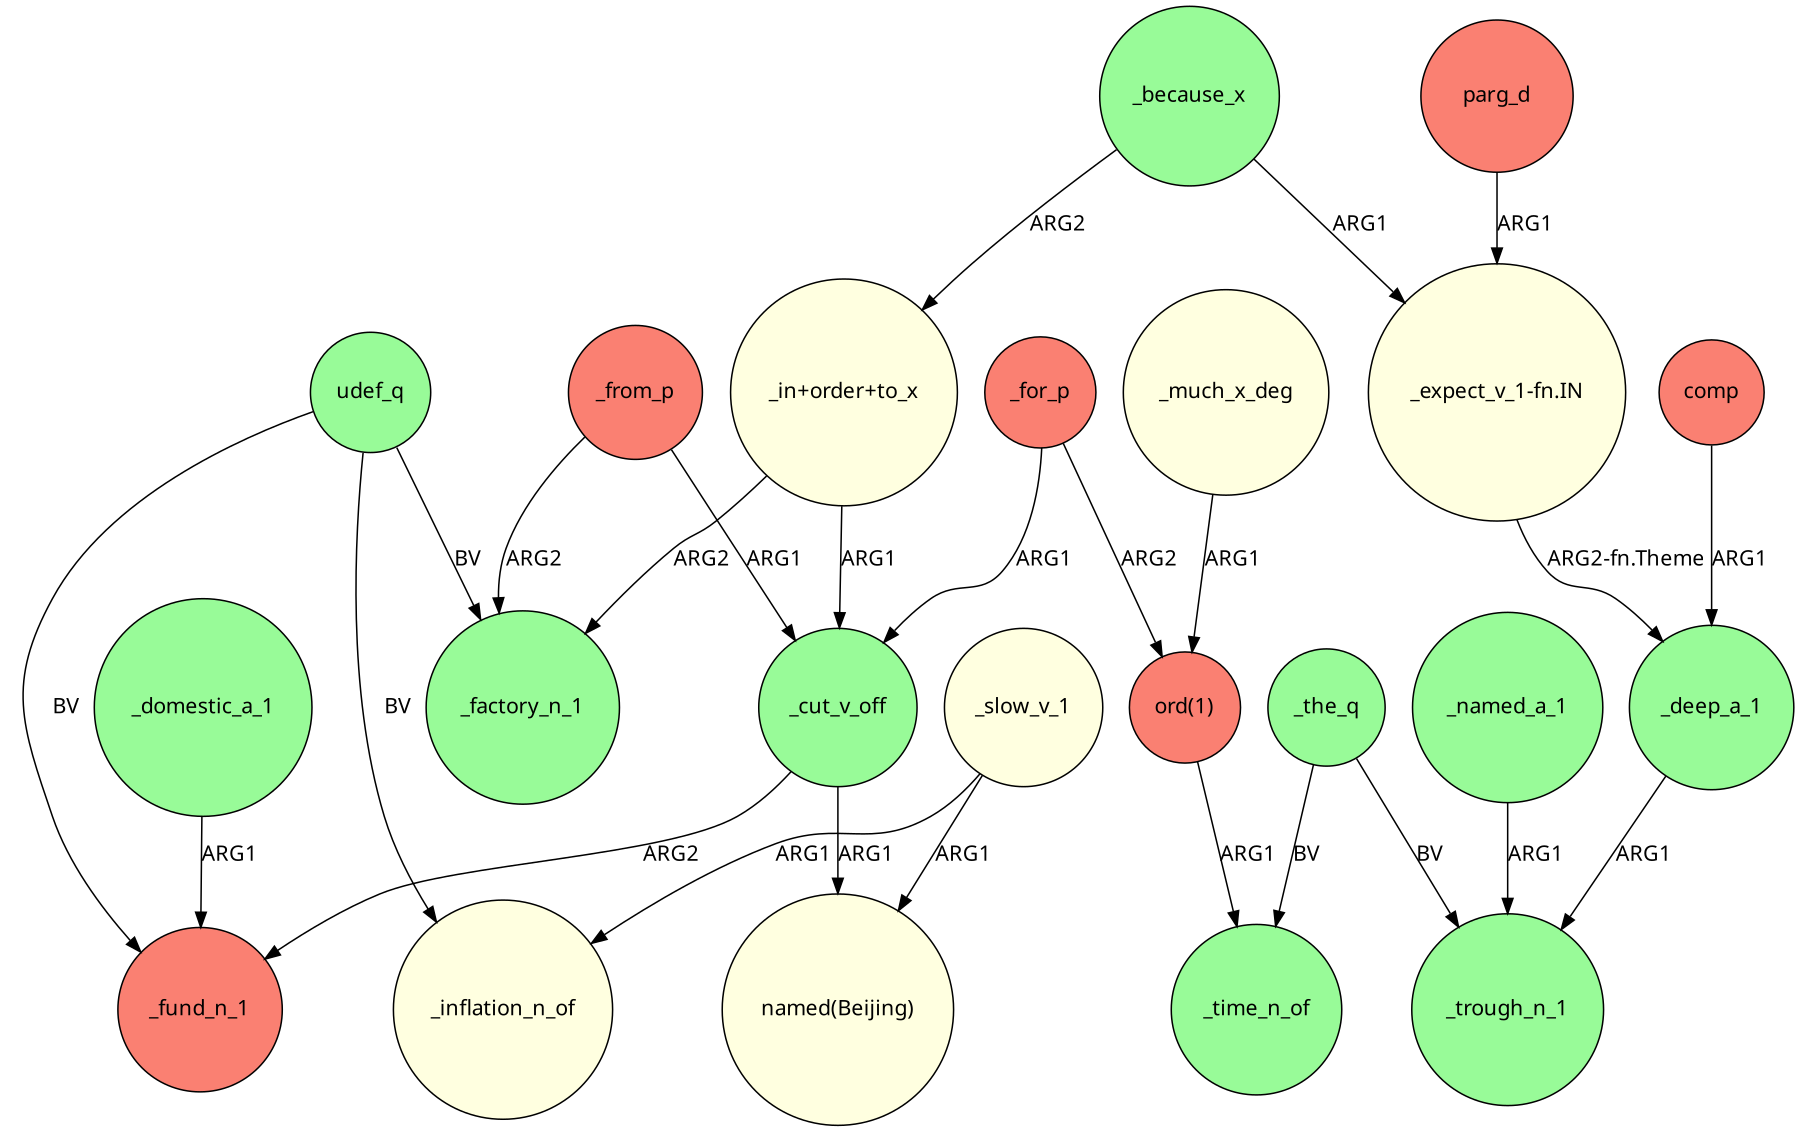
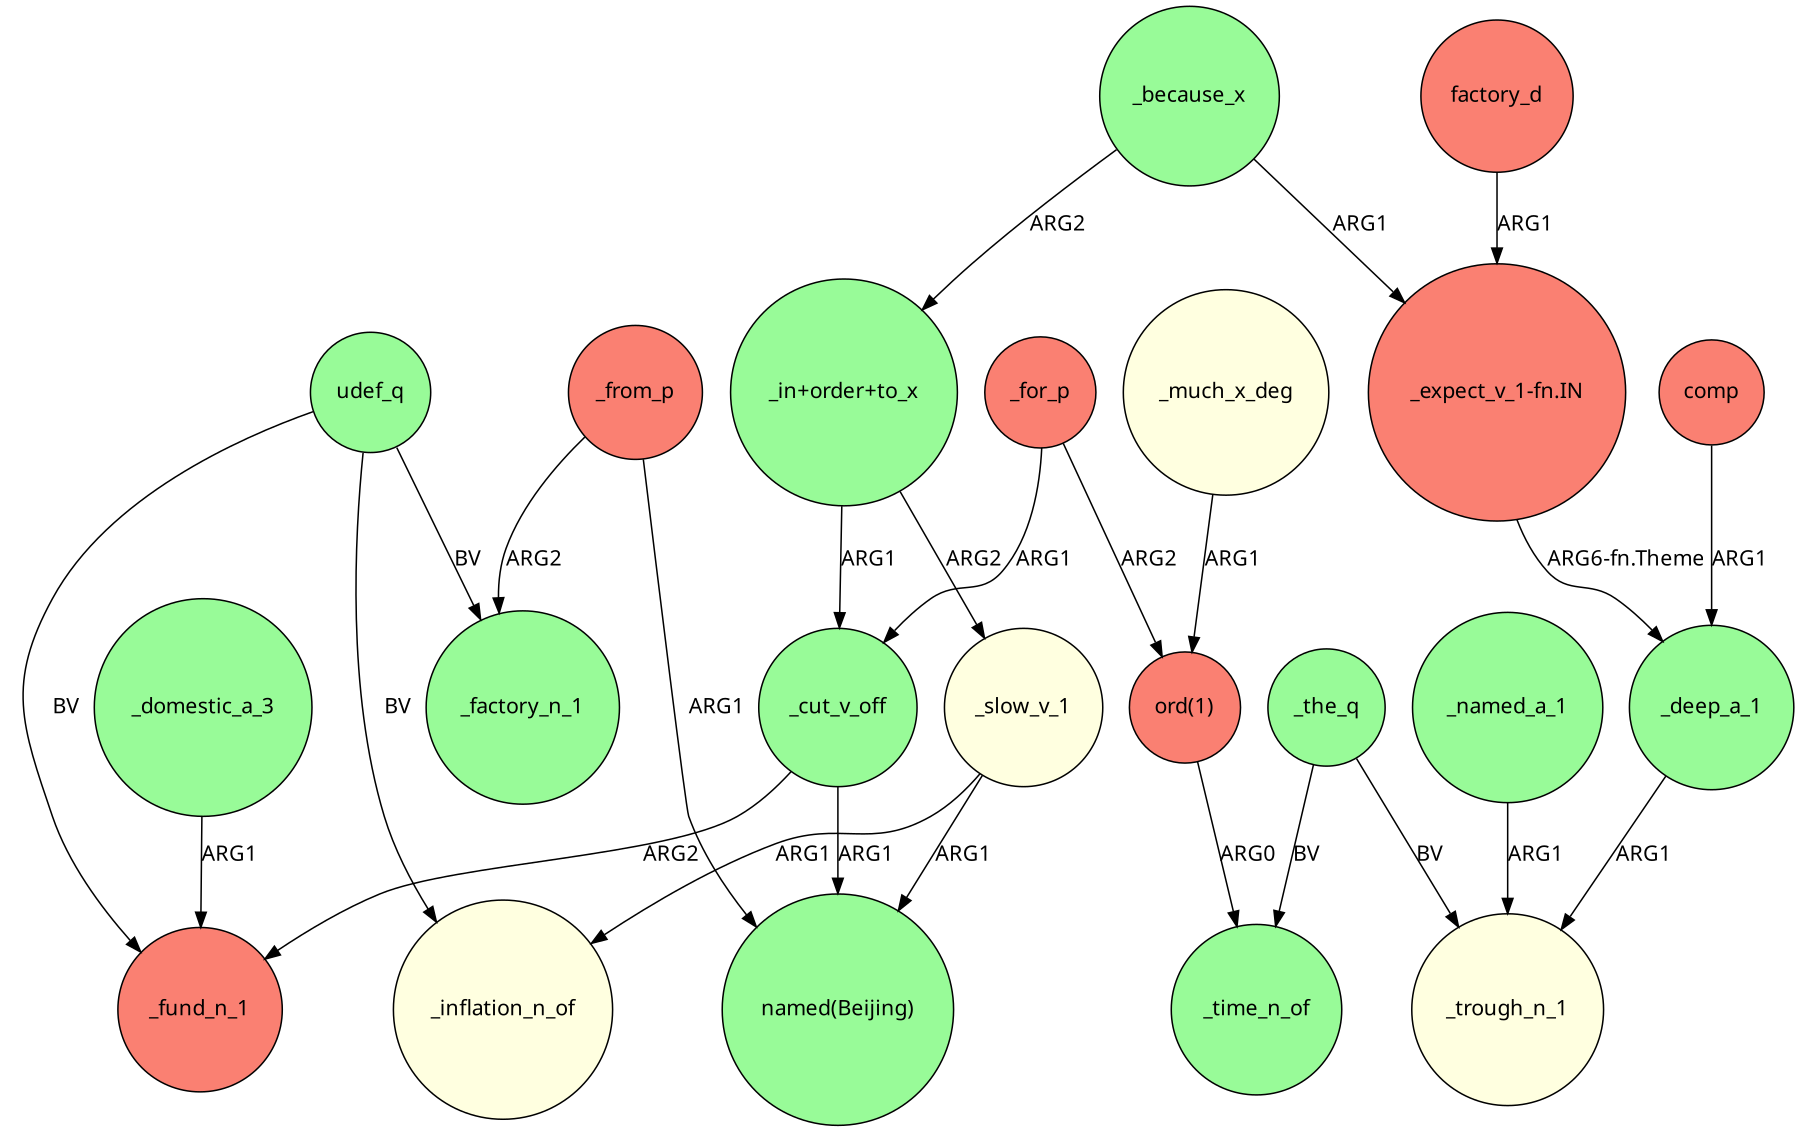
node "parg_d": label "parg_d" -> "factory_d"
node "_in+order+to_x": fillcolor lightyellow -> palegreen
node "_expect_v_1-fn.IN": fillcolor lightyellow -> salmon
edge "_from_p" -> "_cut_v_off": now "_from_p" -> "named(Beijing)"
edge "_in+order+to_x" -> "_factory_n_1": now "_in+order+to_x" -> "_slow_v_1"
edge "_expect_v_1-fn.IN" -> "_deep_a_1": label "ARG2-fn.Theme" -> "ARG6-fn.Theme"
node "_domestic_a_1": label "_domestic_a_1" -> "_domestic_a_3"
edge "ord(1)" -> "_time_n_of": label "ARG1" -> "ARG0"
node "named(Beijing)": fillcolor lightyellow -> palegreen
node "_trough_n_1": fillcolor palegreen -> lightyellow
